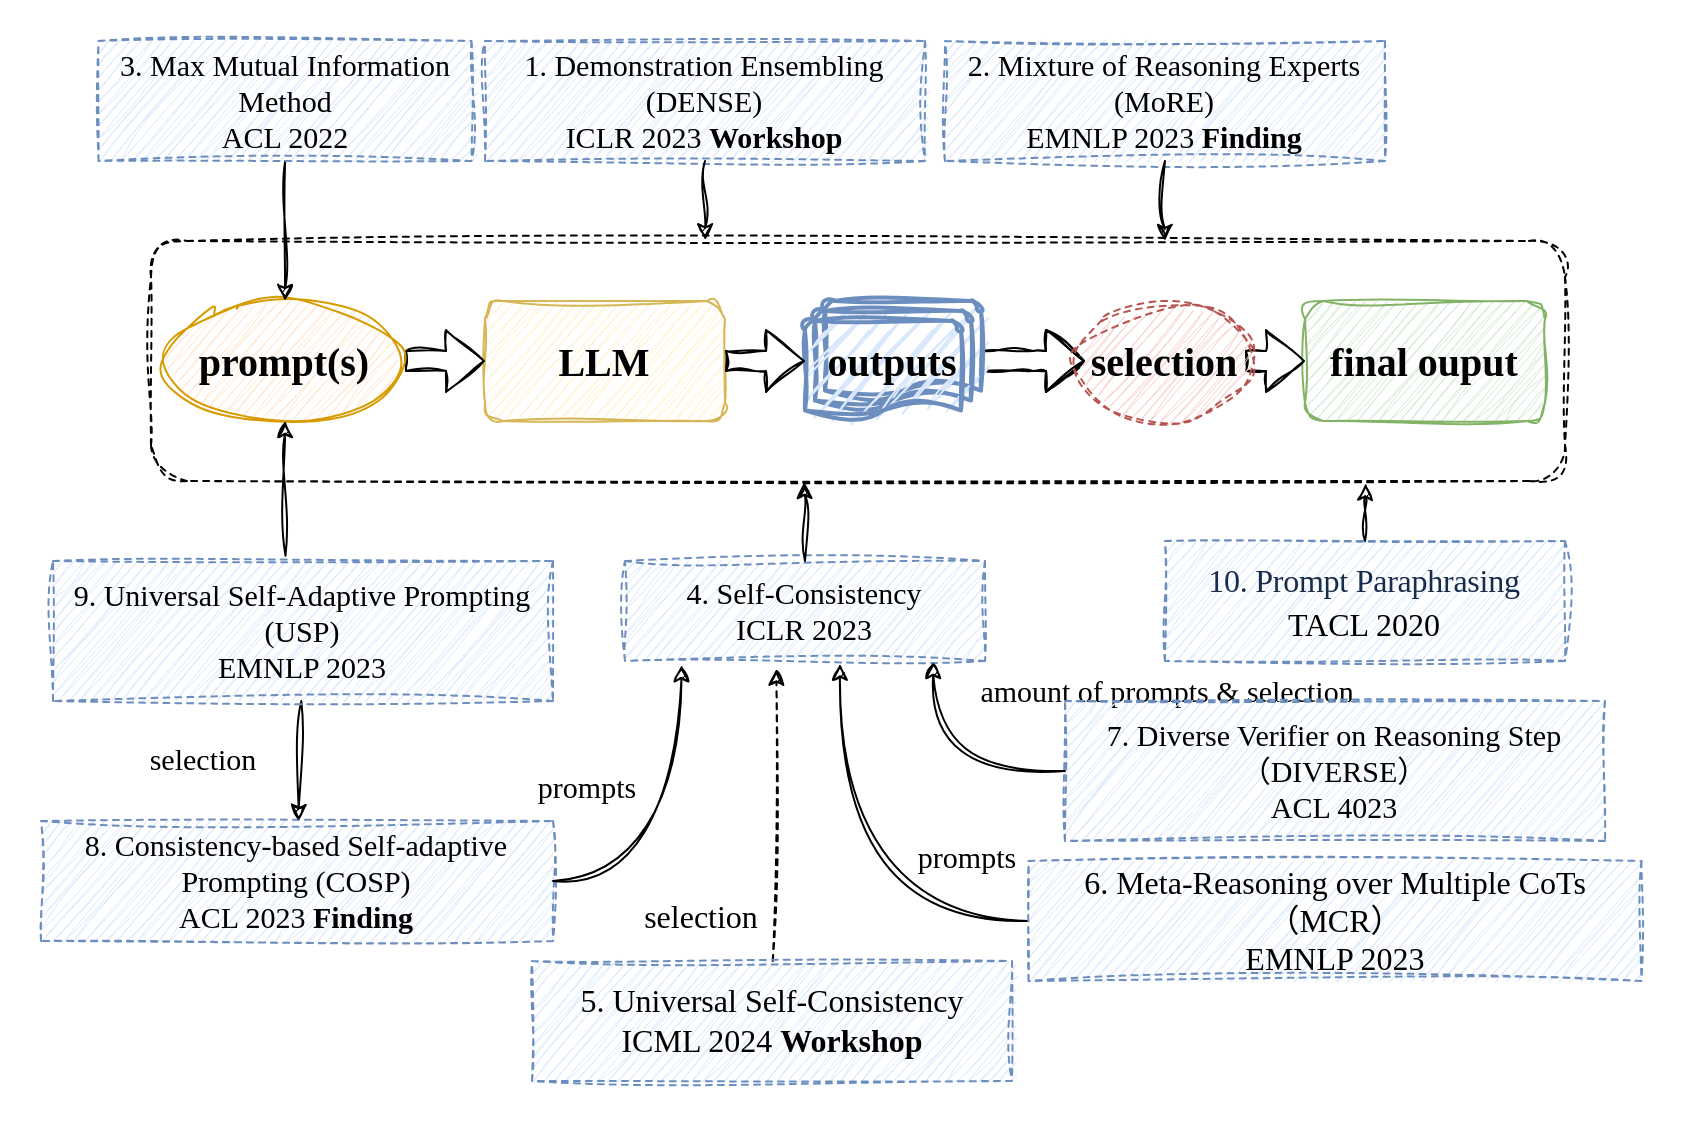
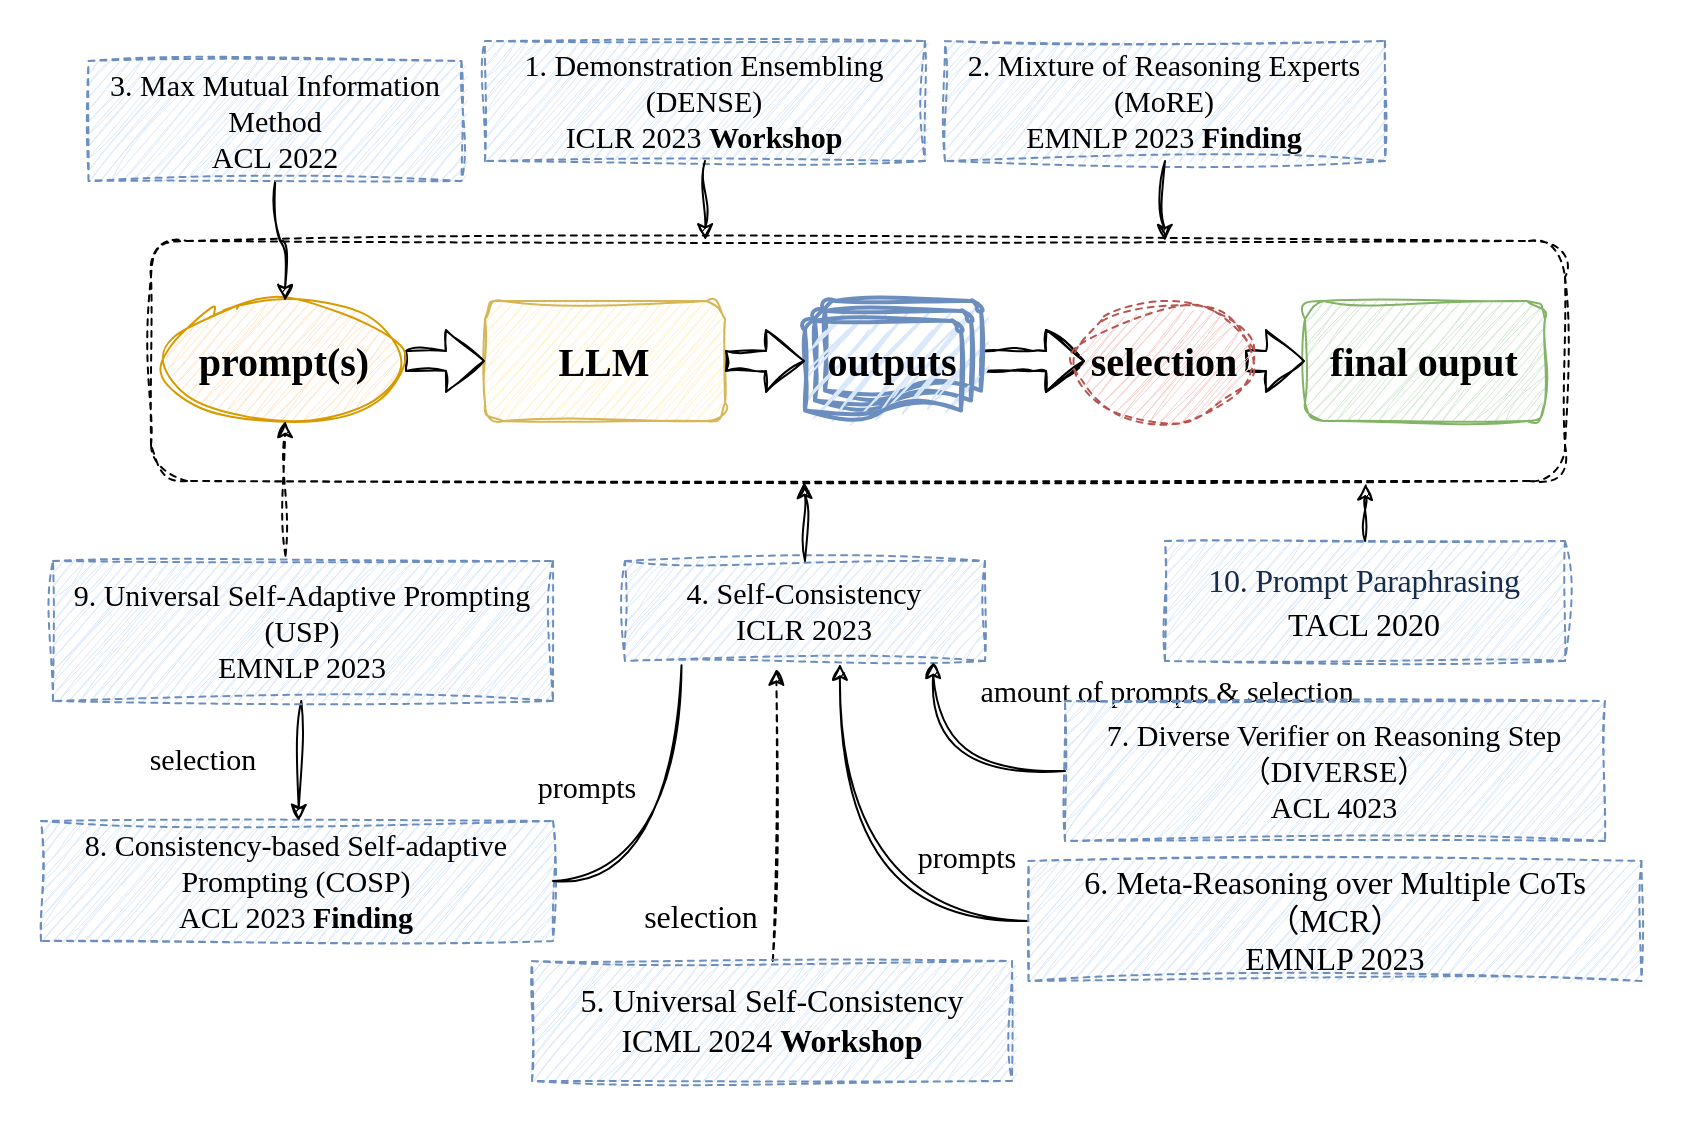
node "3. Max Mutual Information Method ACL 2022": moved (285, 101) -> (275, 121)
edge "9. Universal Self-Adaptive Prompting (USP) EMNLP 2023" -> "prompt(s)": style solid -> dashed
edge "8. Consistency-based Self-adaptive Prompting (COSP) ACL 2023 Finding" -> "4. Self-Consistency ICLR 2023": arrowhead classic -> none
